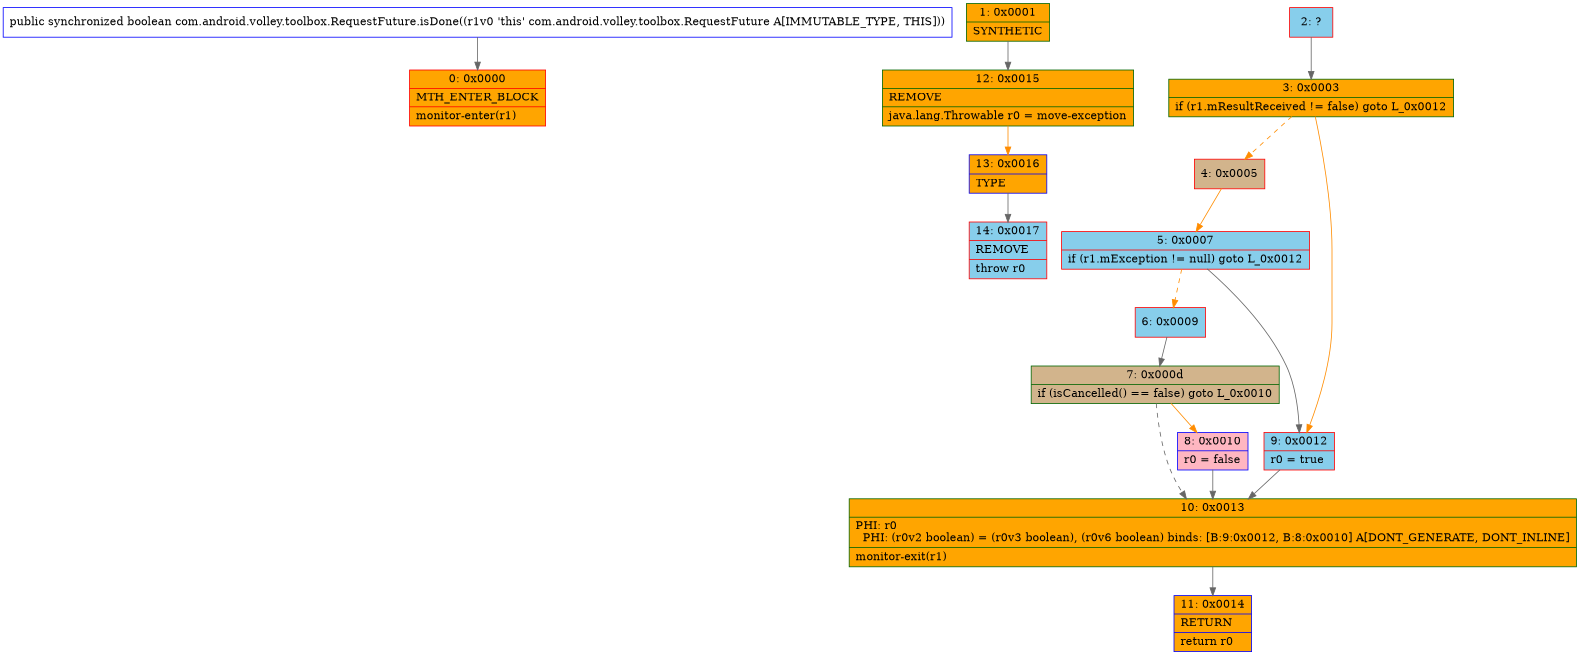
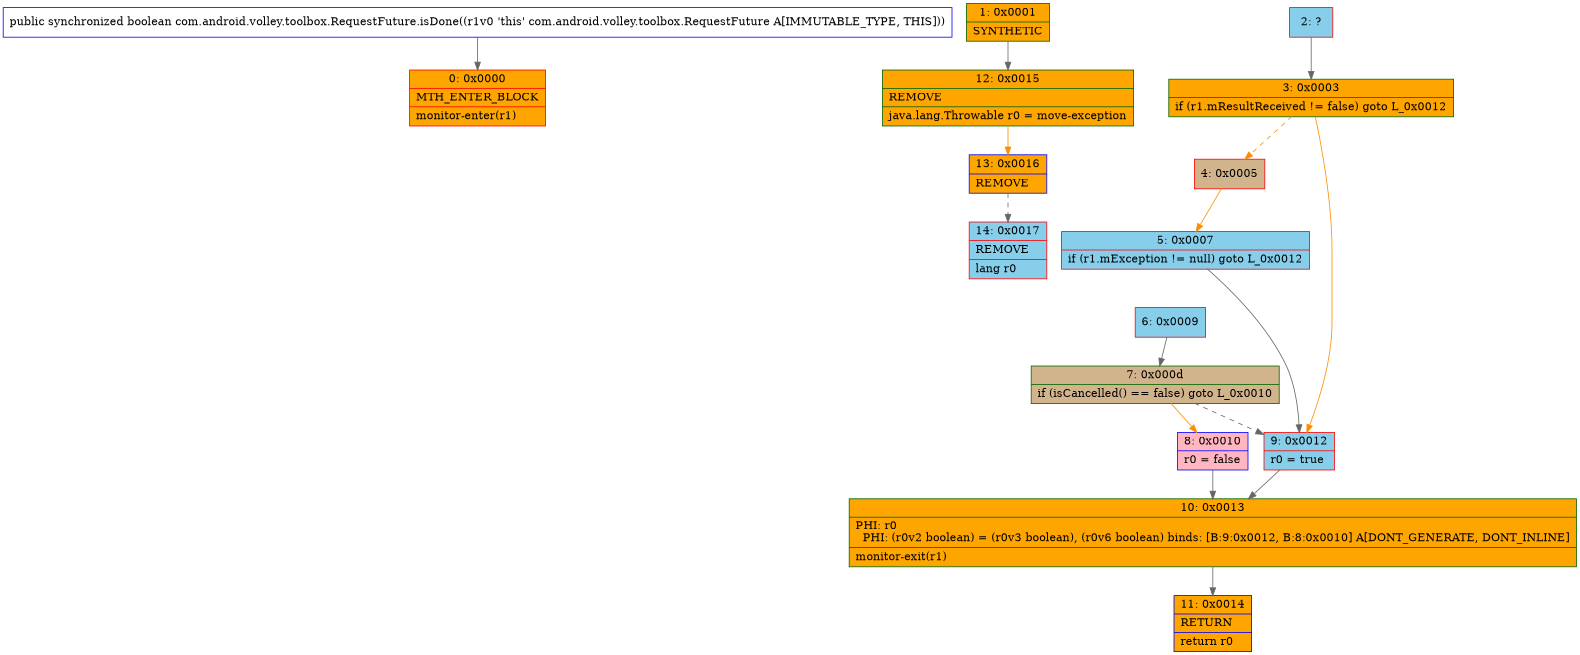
node "13: 0x0016": text "TYPE" -> "REMOVE"
edge "13: 0x0016" -> "14: 0x0017": style solid -> dashed
node "14: 0x0017": text "throw r0" -> "lang r0"
edge "5: 0x0007" -> "6: 0x0009": removed
edge "7: 0x000d" -> "10: 0x0013": now "7: 0x000d" -> "9: 0x0012"
